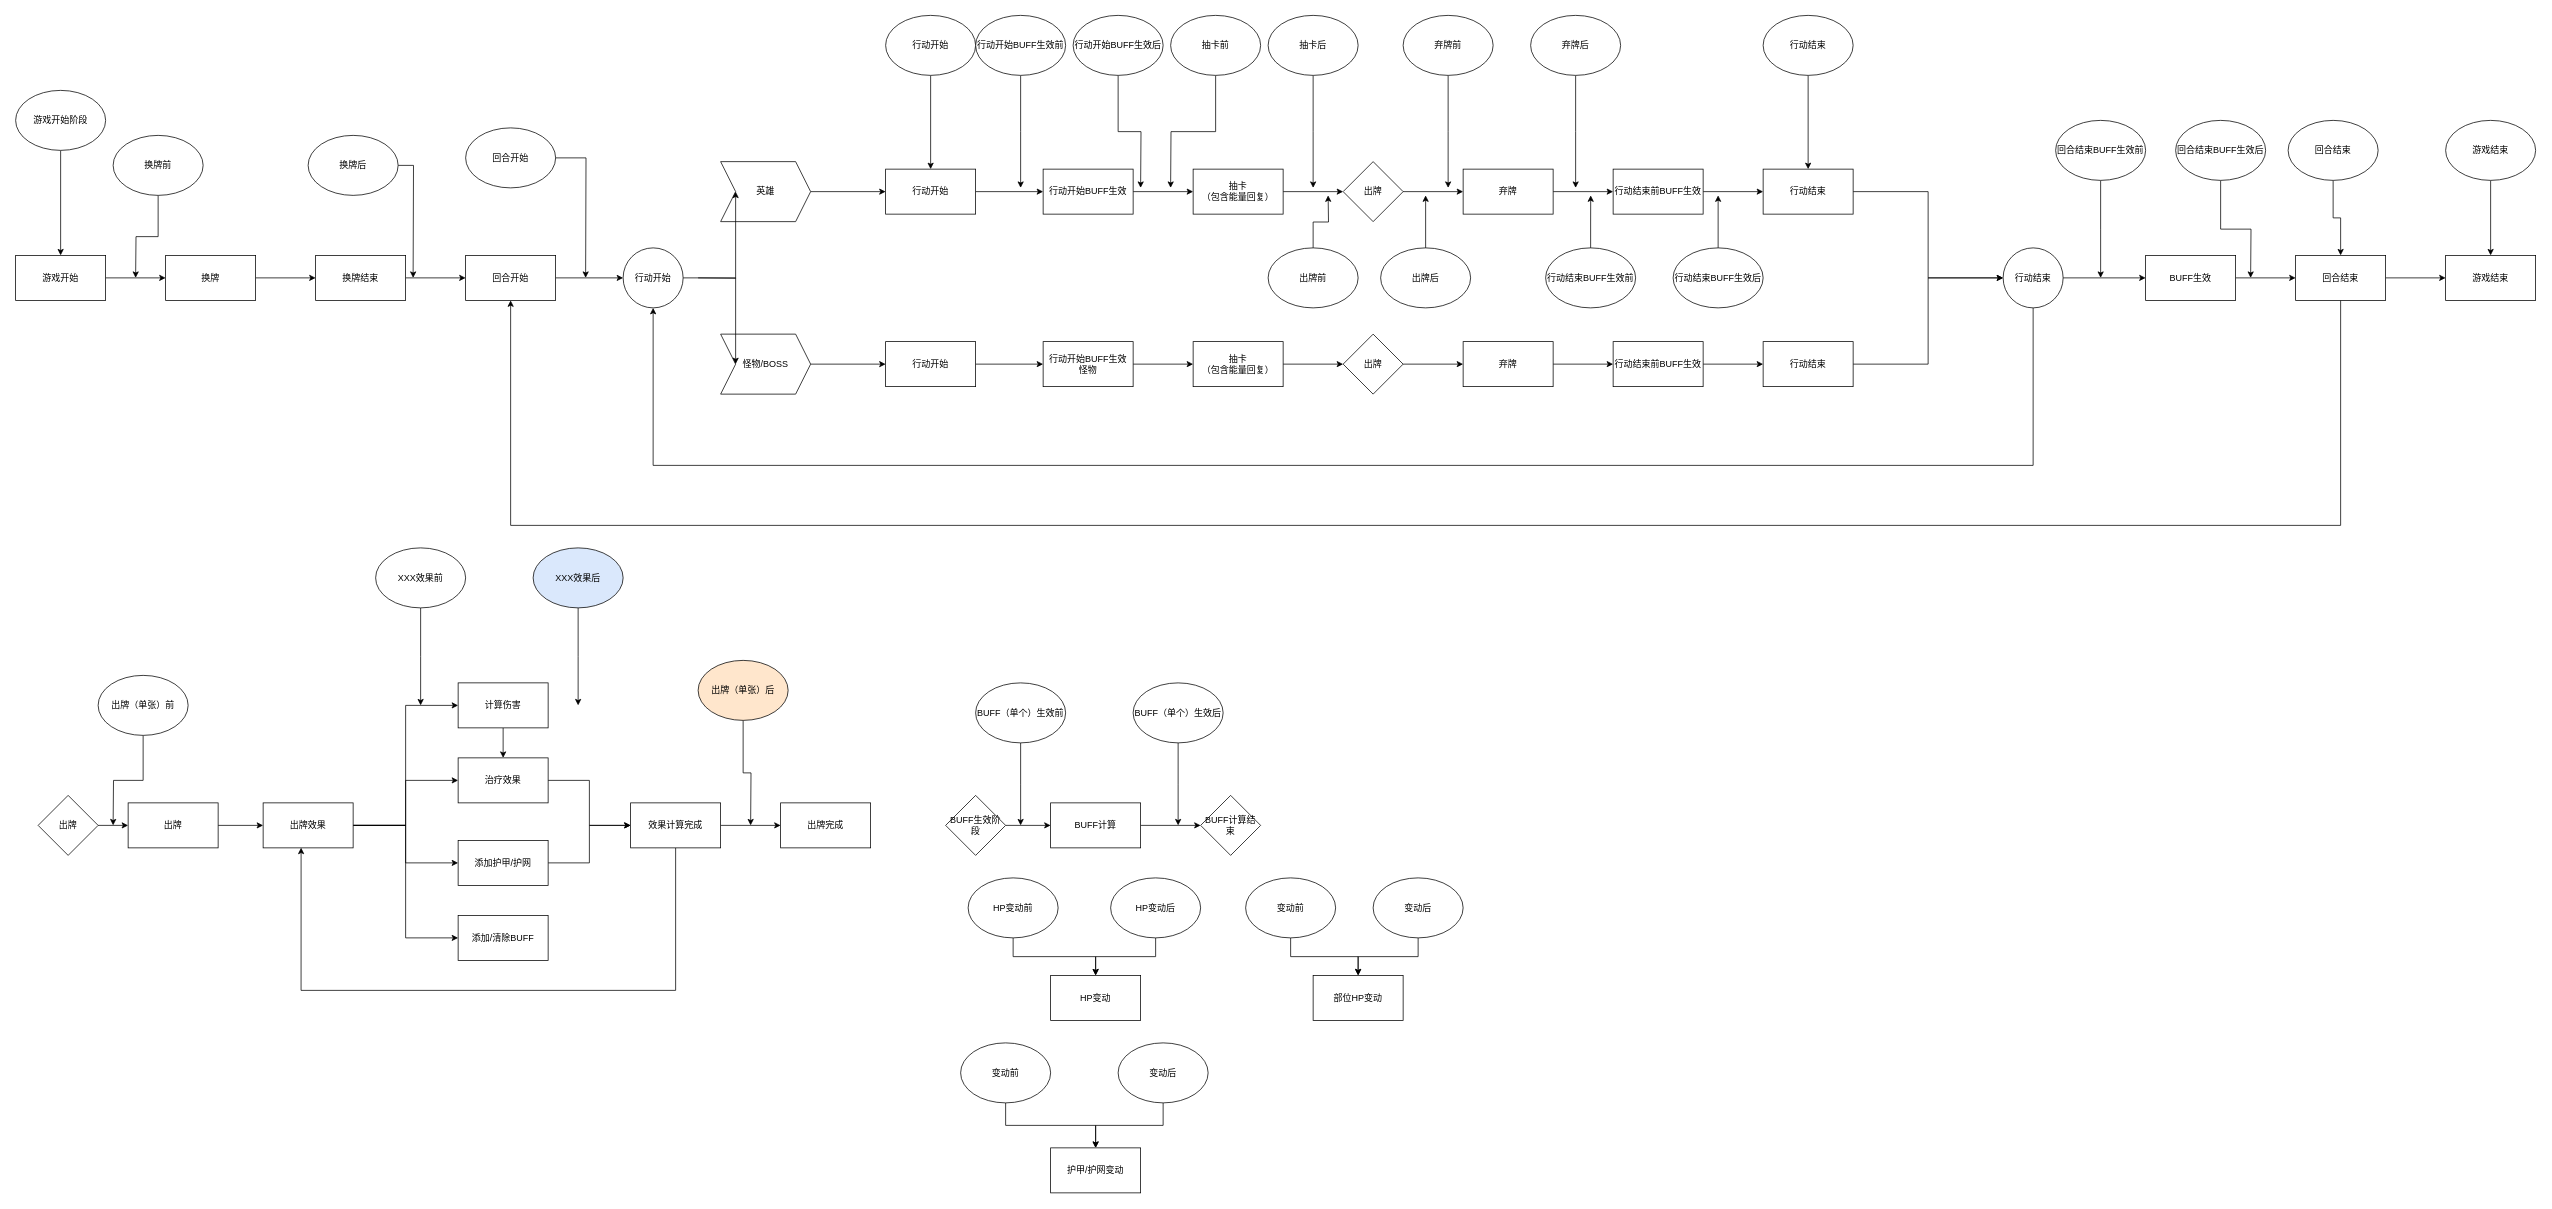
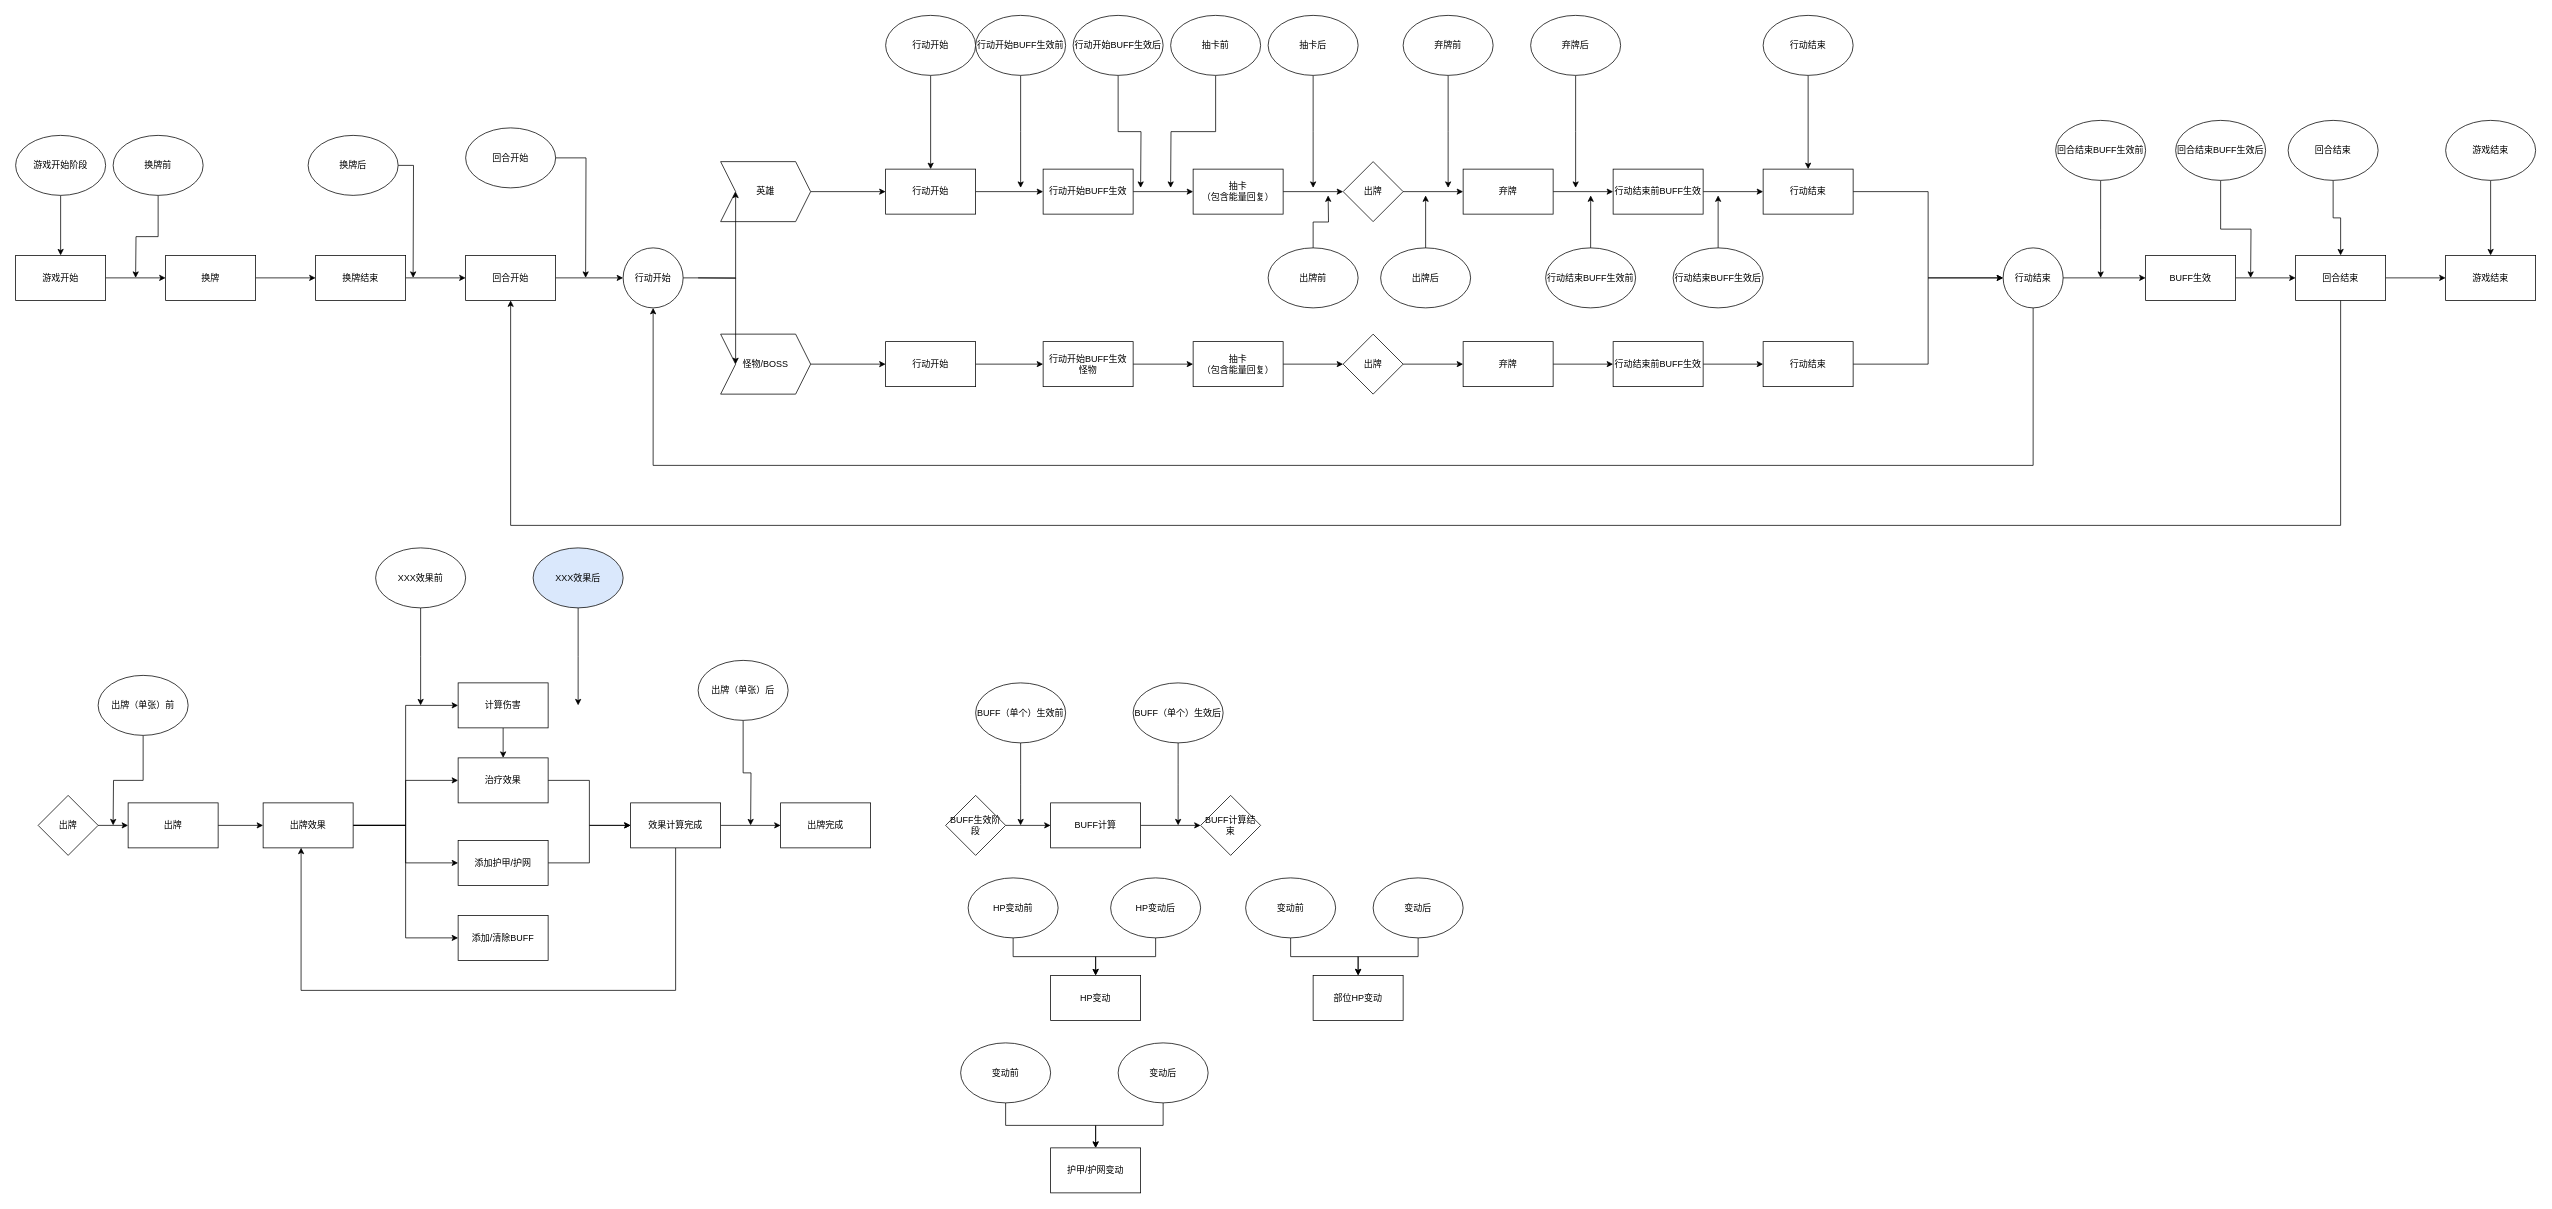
node "游戏开始阶段": moved (60, 120) -> (60, 165)
node "出牌（单张）后": fillcolor #ffe6cc -> #ffffff
